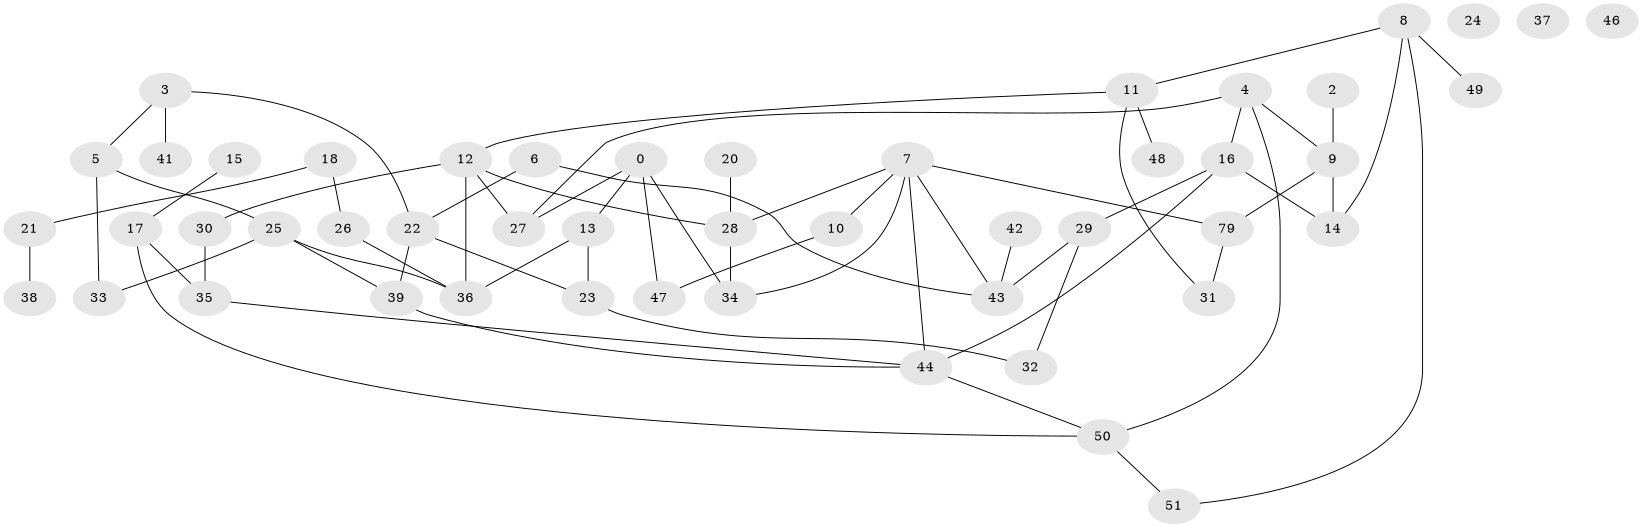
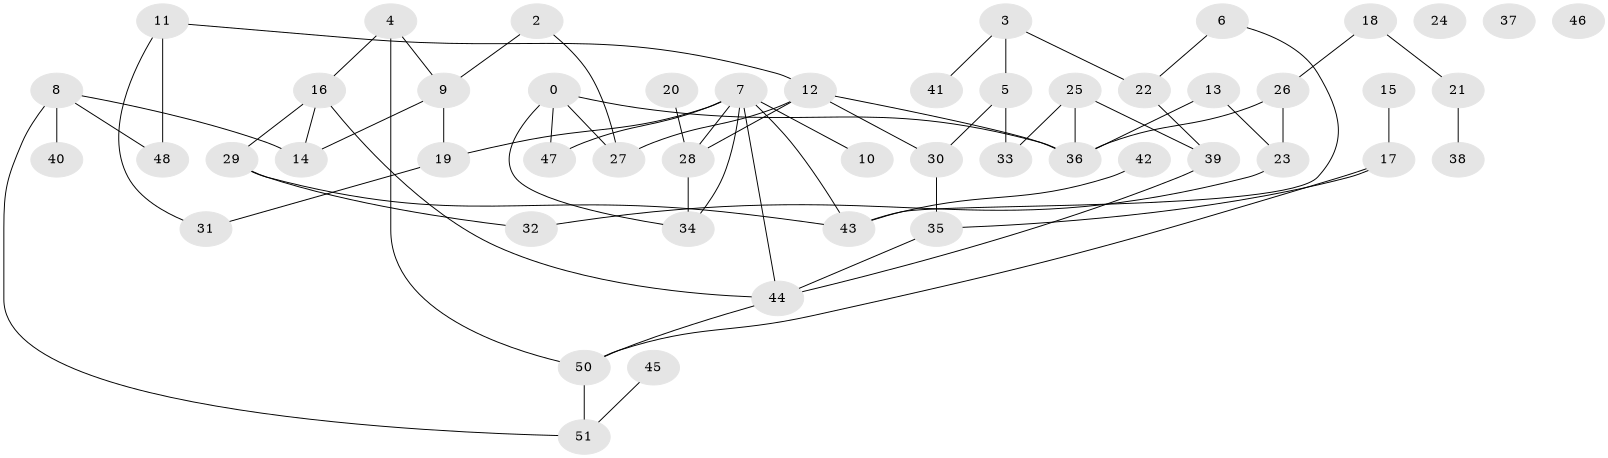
edge "8" -- "11": now "8" -- "48"
node "49": label "49" -> "40"
edge "4" -- "27": now "2" -- "27"
edge "5" -- "25": now "5" -- "30"
edge "0" -- "13": now "0" -- "36"
node "79": label "79" -> "19"
edge "10" -- "47": now "7" -- "47"
edge "22" -- "23": now "26" -- "23"
node "45": added
